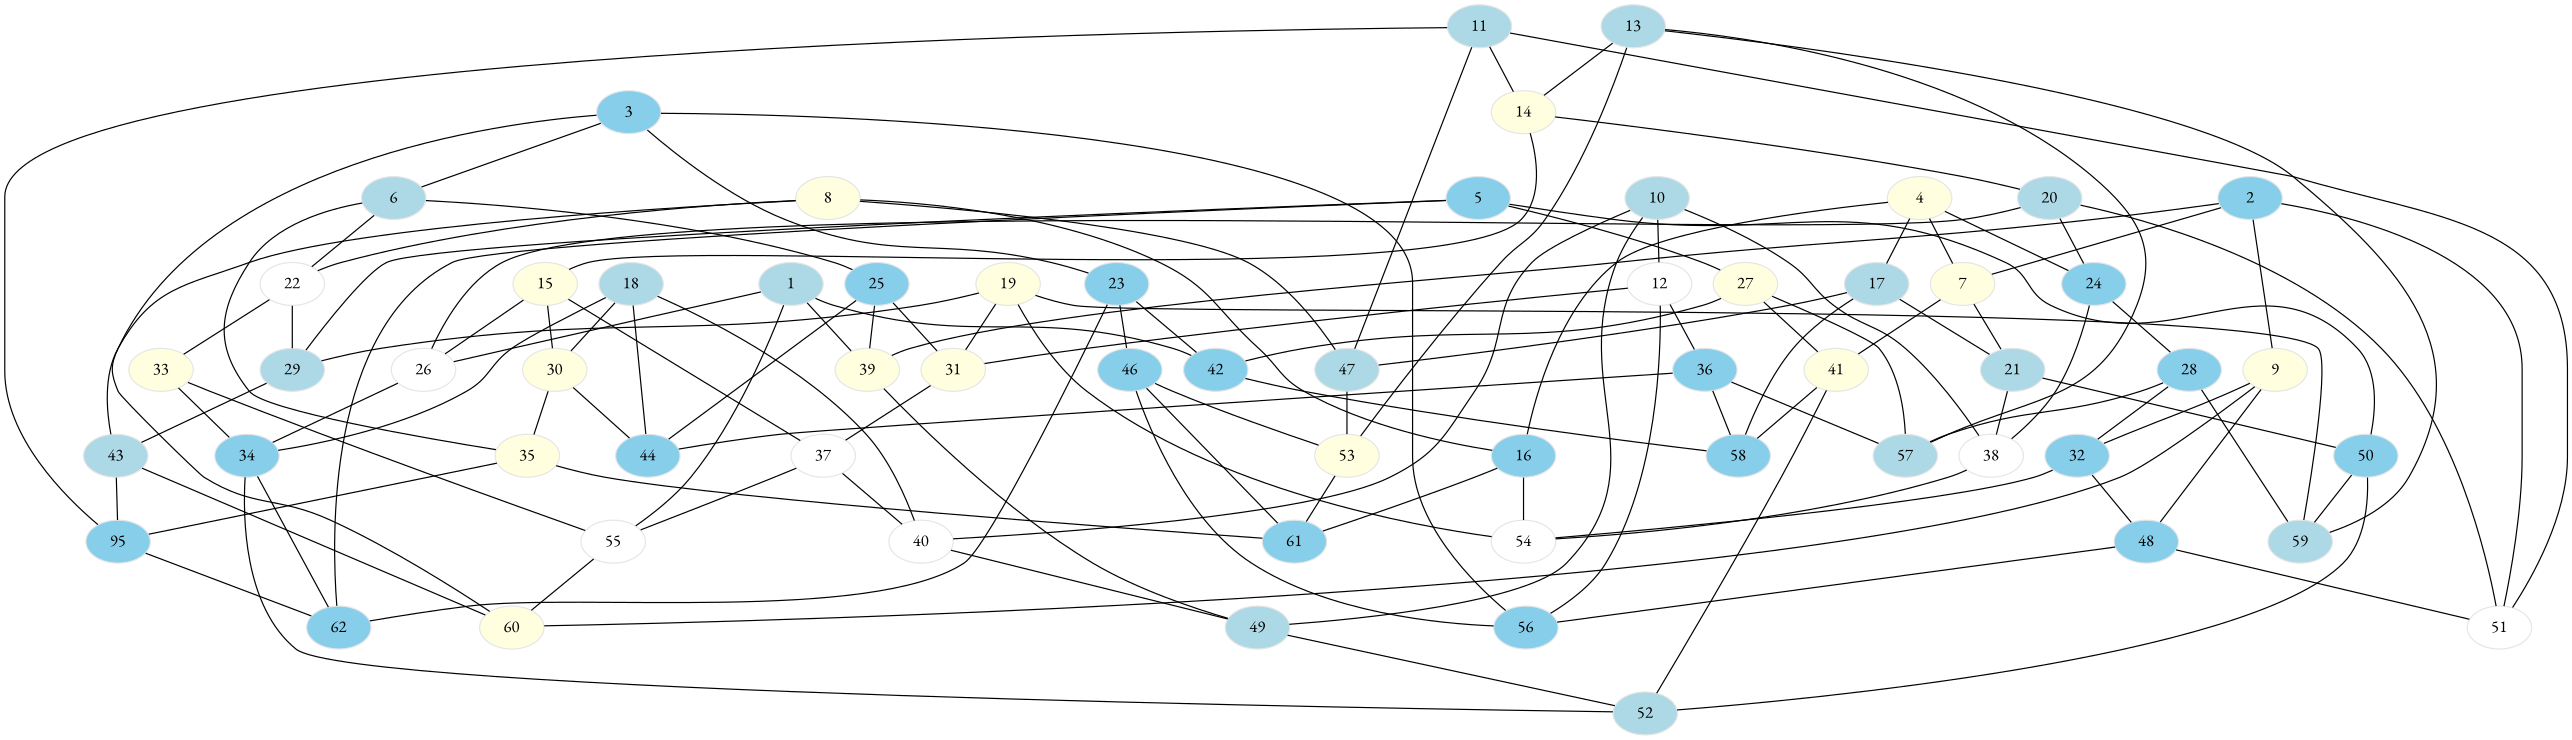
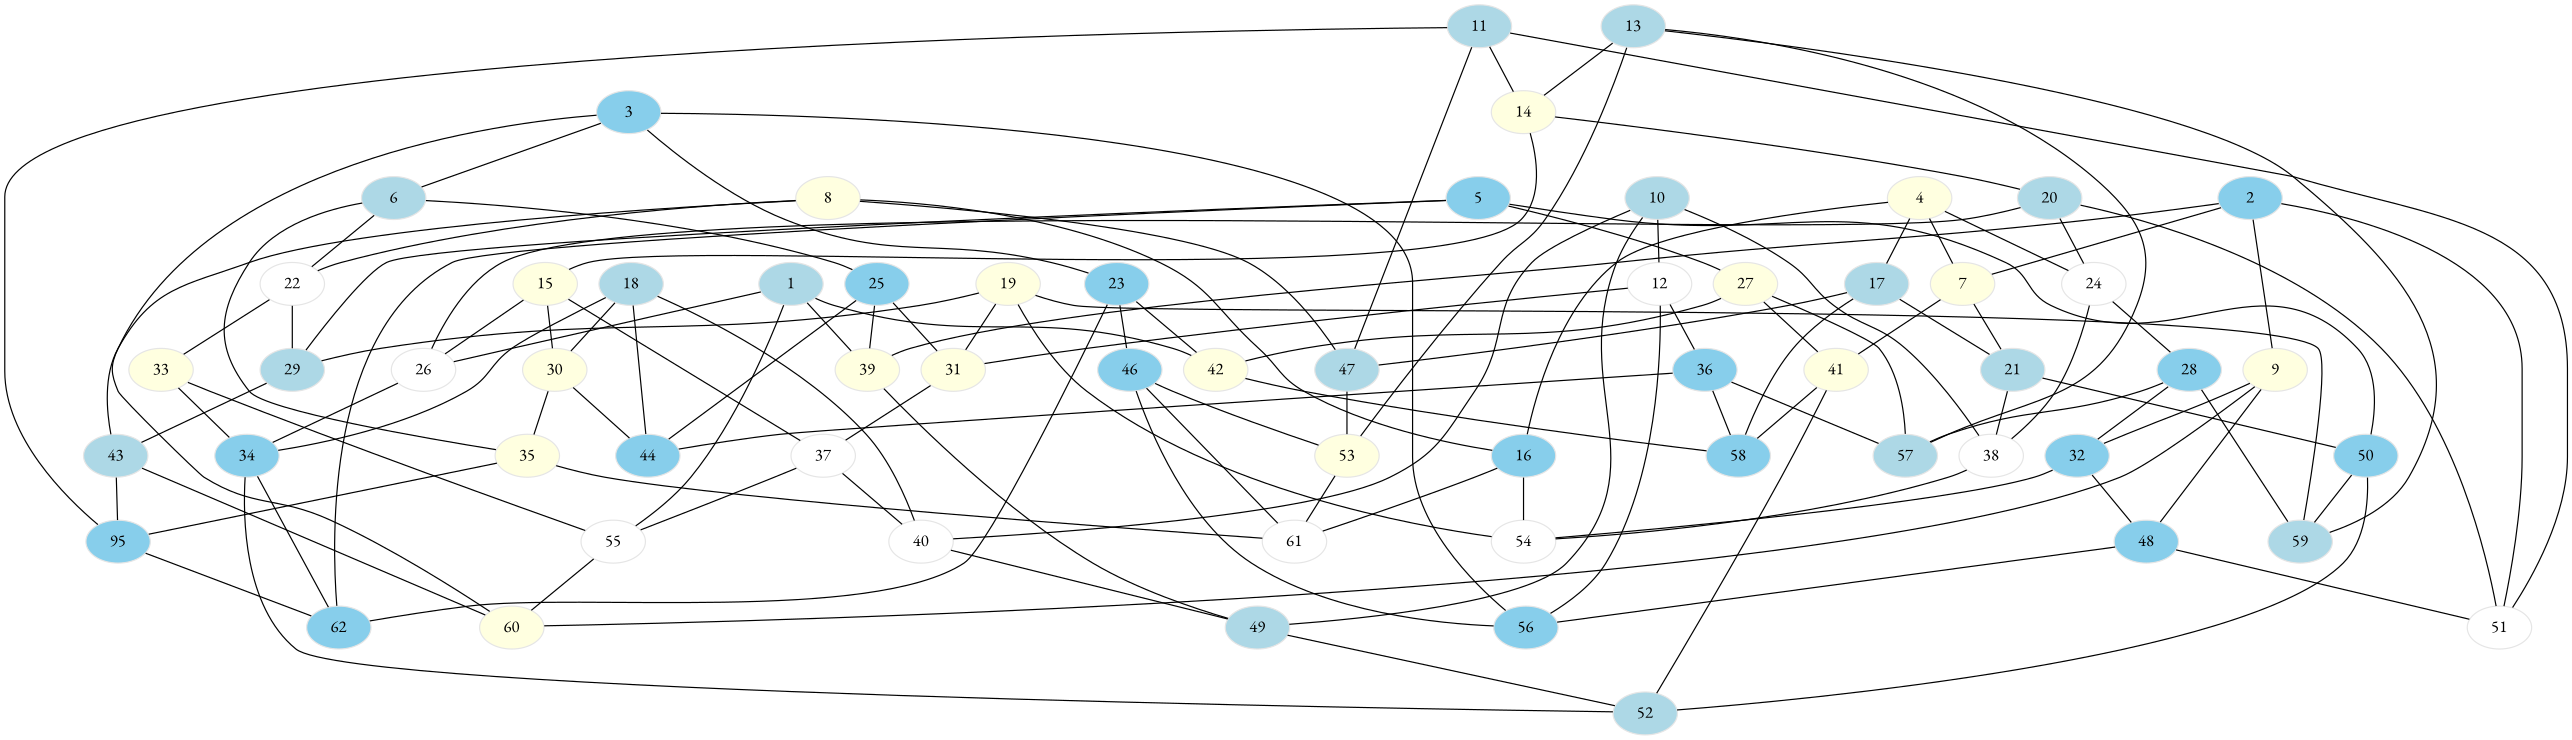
node "24": fillcolor skyblue -> white
node "42": fillcolor skyblue -> lightyellow
node "61": fillcolor skyblue -> white
